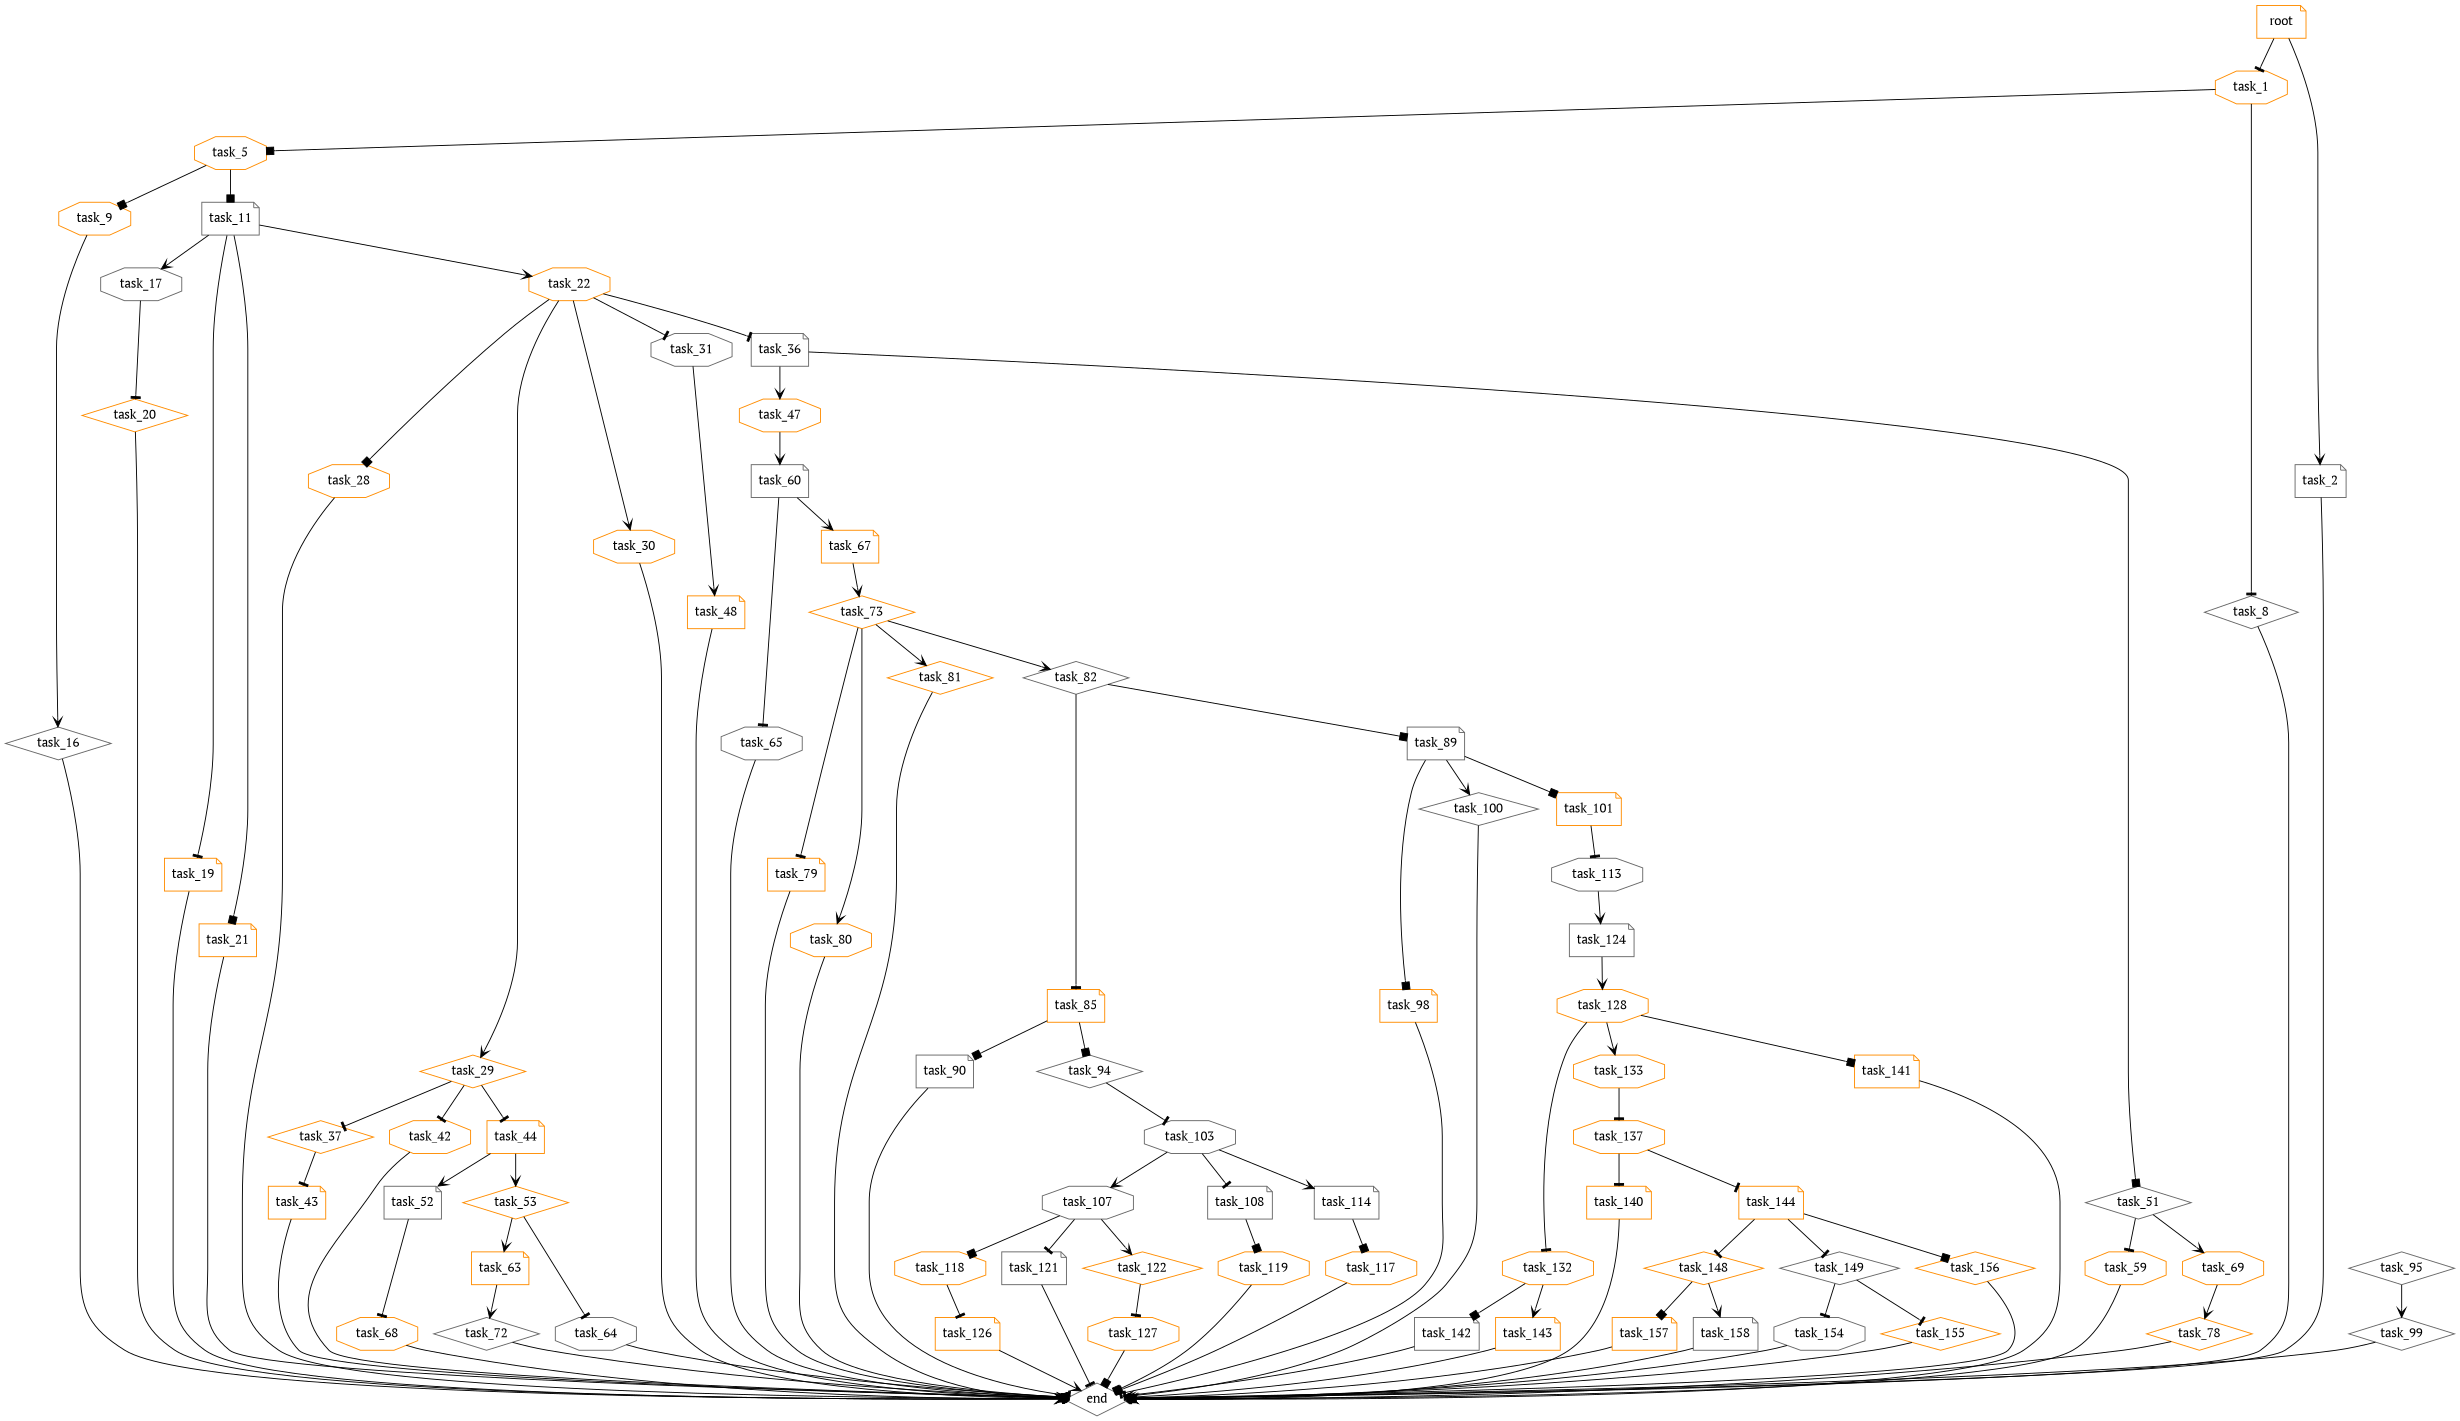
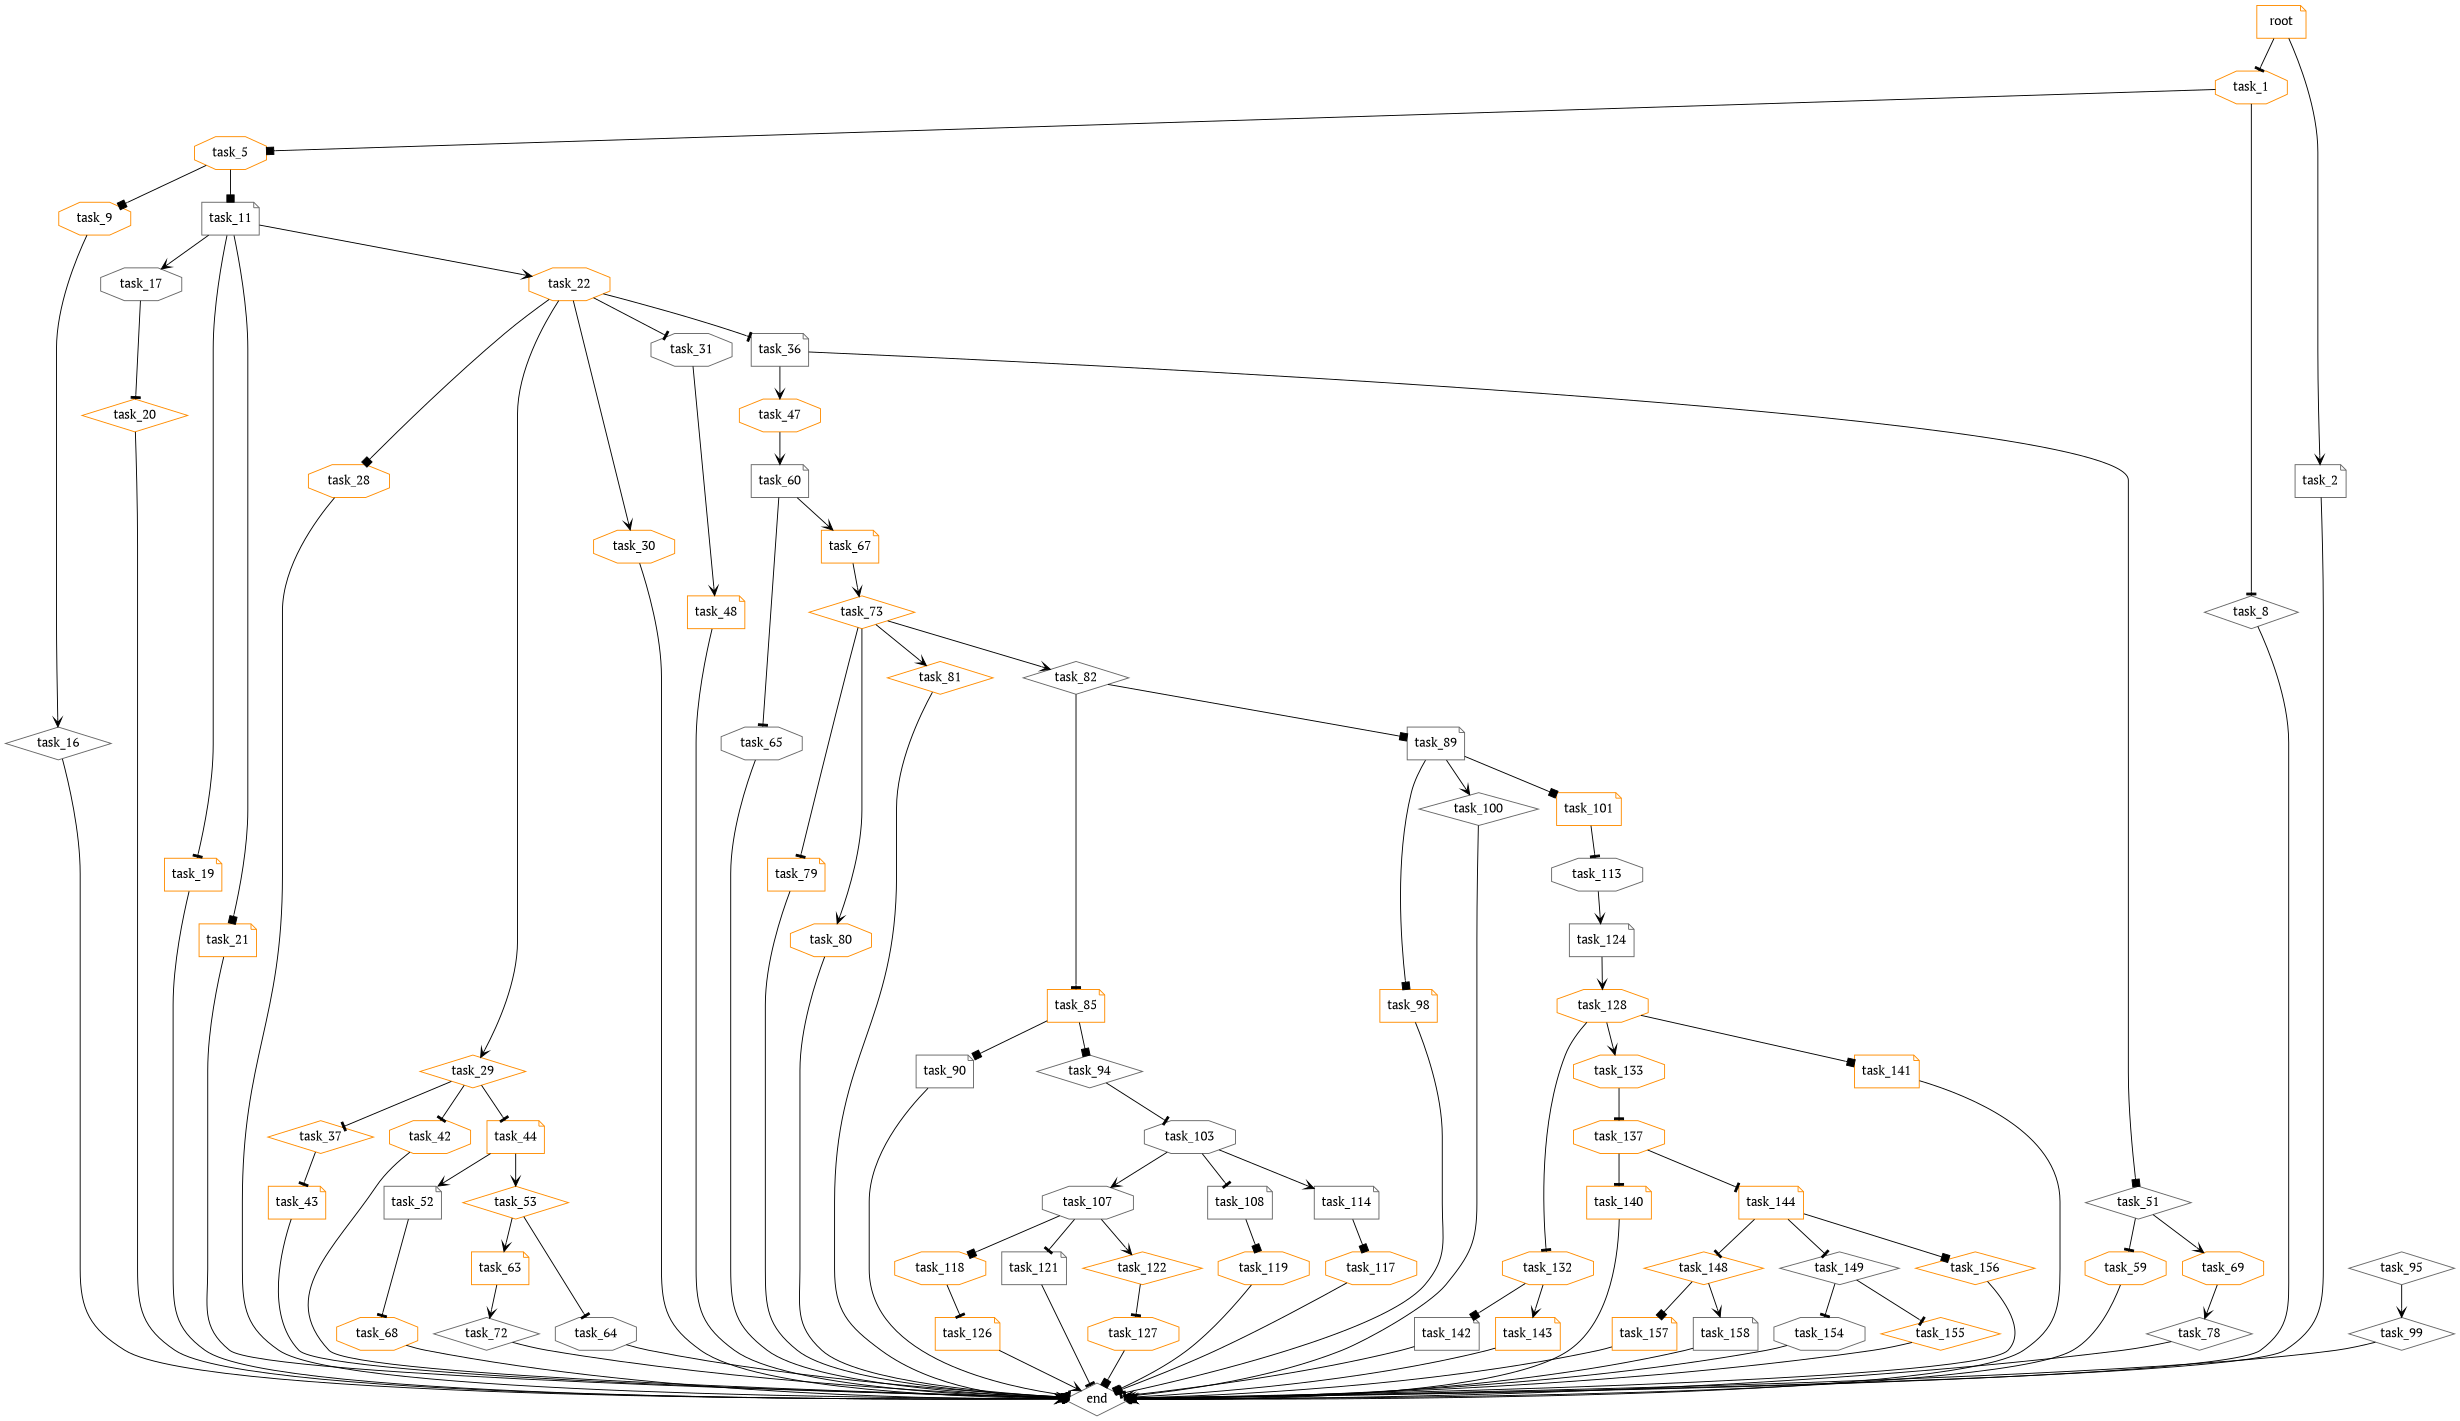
node "task_78": color darkorange -> gray40
